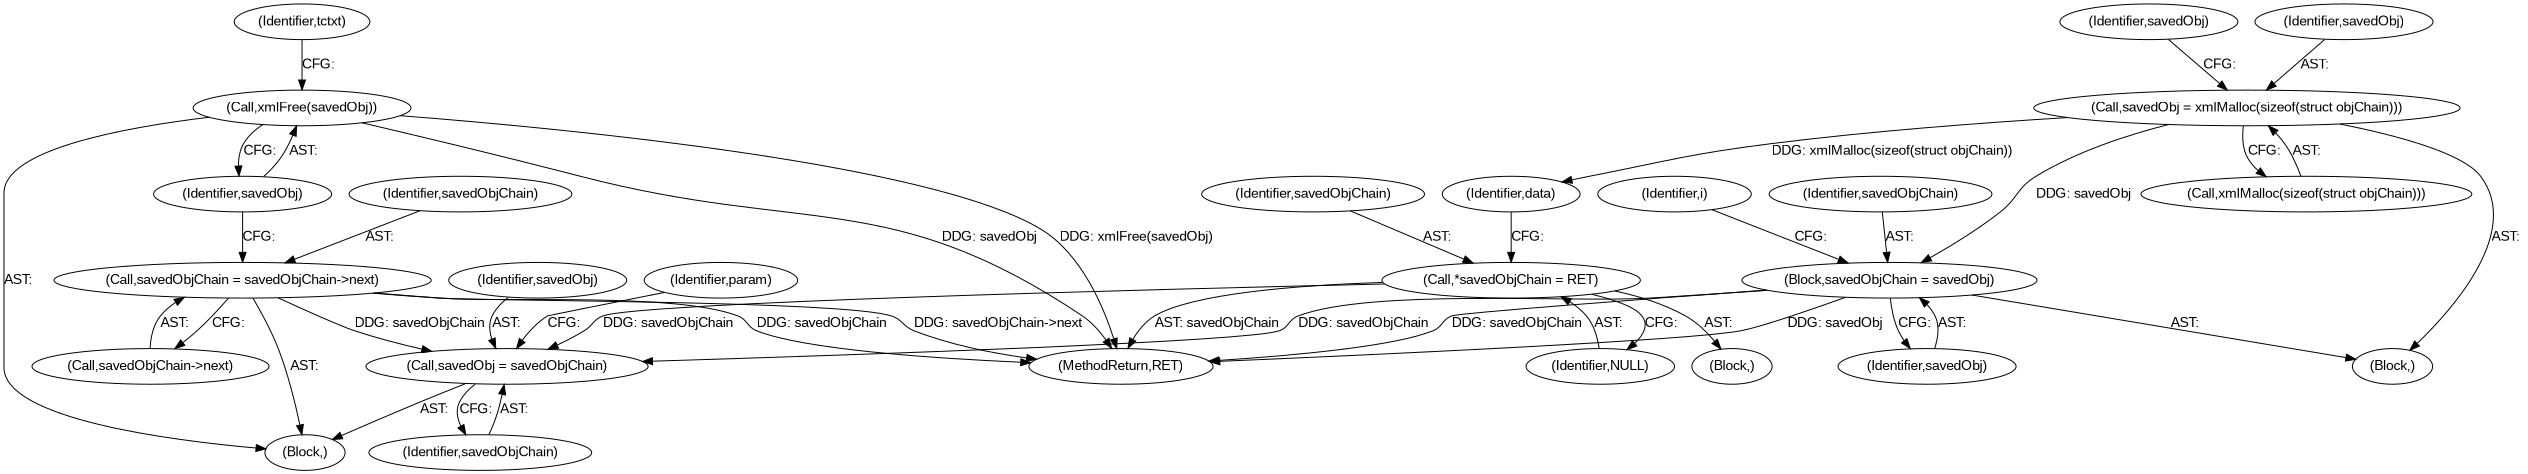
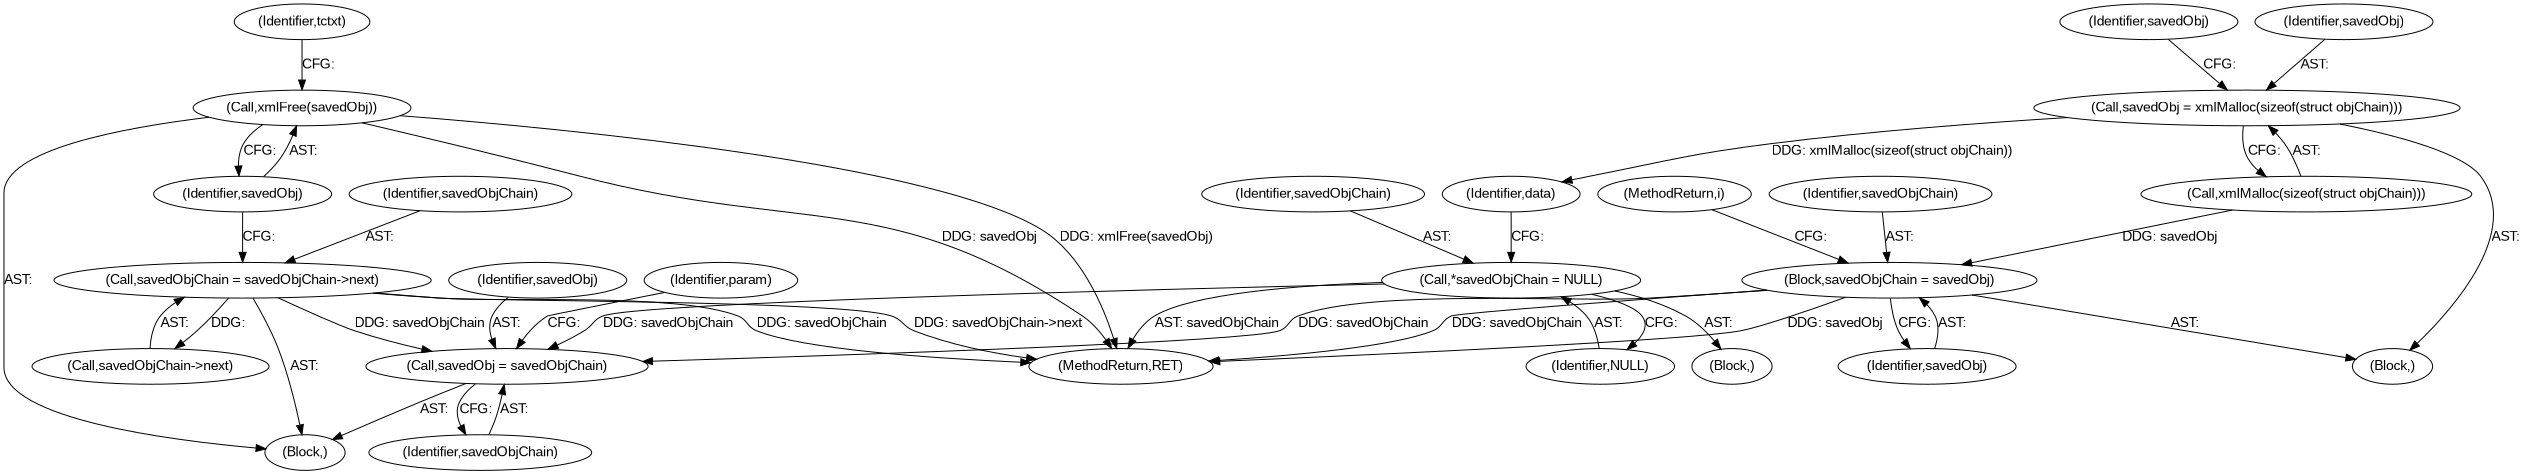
edge "(Call,savedObj = xmlMalloc(sizeof(struct objChain)))" -> "(Block,savedObjChain = savedObj)": now "(Call,xmlMalloc(sizeof(struct objChain)))" -> "(Block,savedObjChain = savedObj)"
node "(Identifier,i)": label "(Identifier,i)" -> "(MethodReturn,i)"
node "(Call,*savedObjChain = RET)": label "(Call,*savedObjChain = RET)" -> "(Call,*savedObjChain = NULL)"
edge "(Call,savedObjChain = savedObjChain->next)" -> "(Call,savedObjChain->next)": label "CFG: " -> "DDG: "
